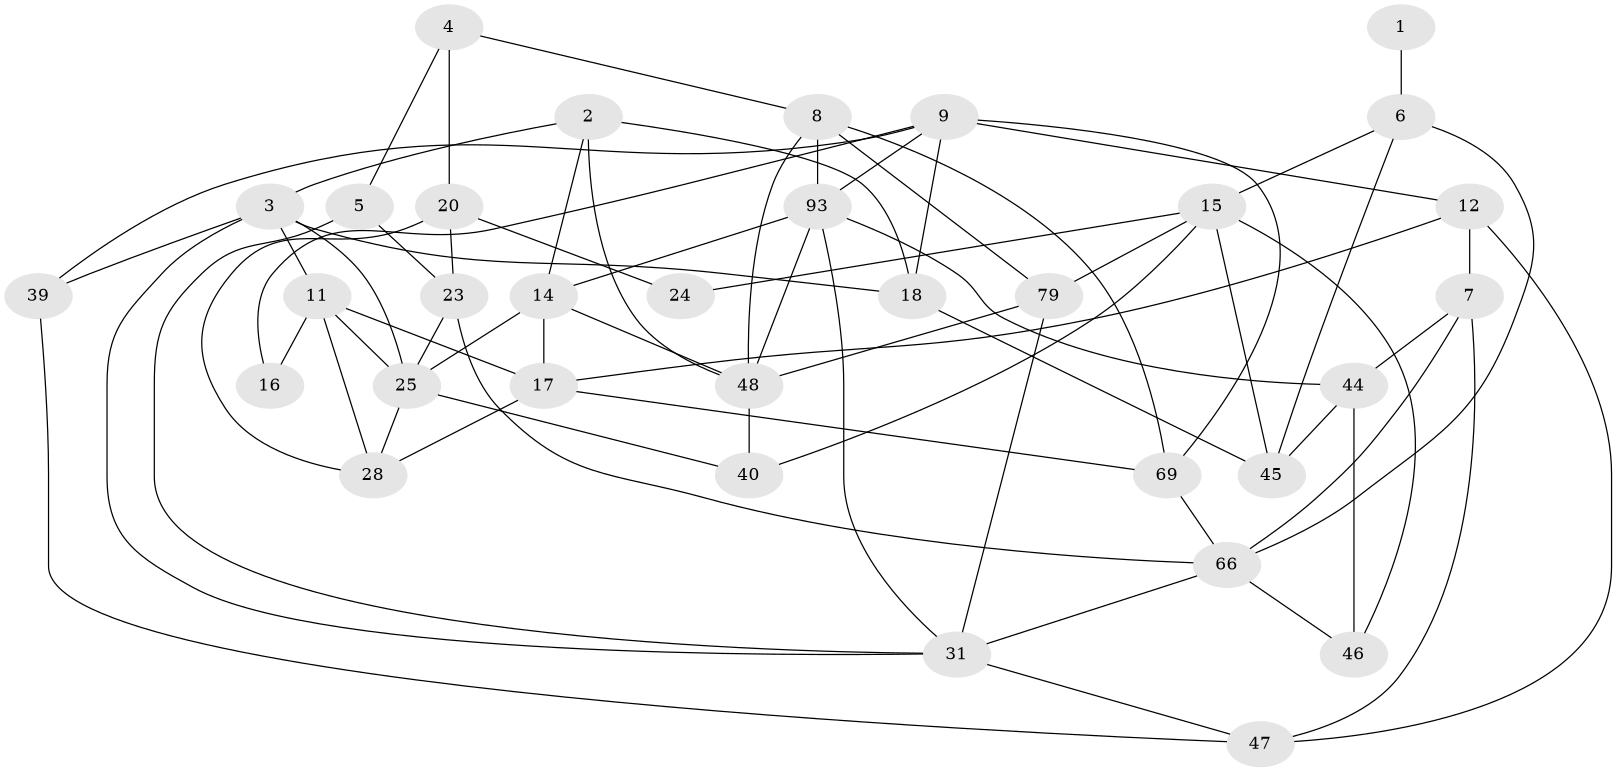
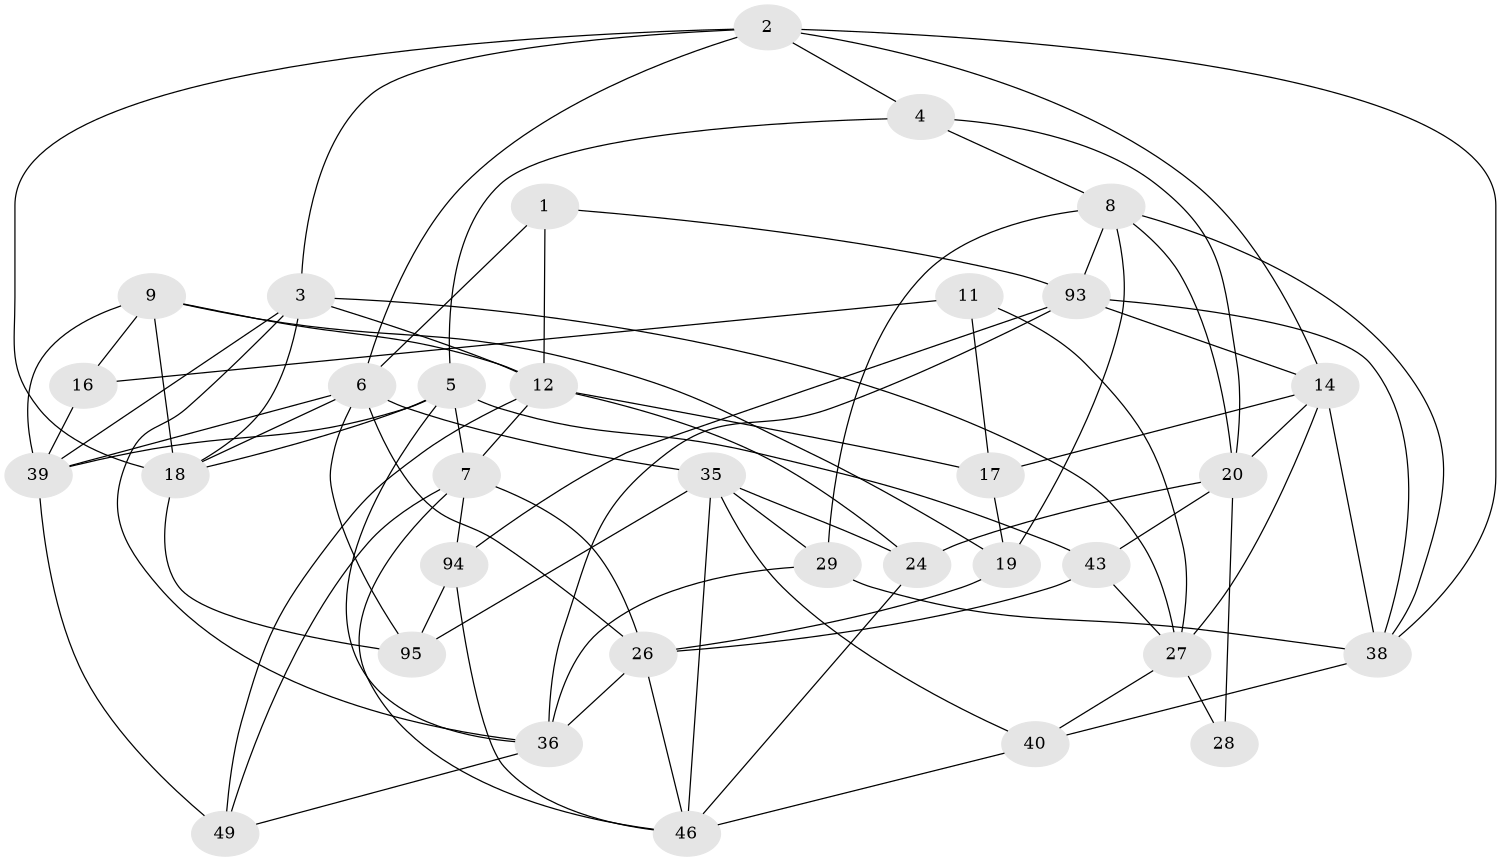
edge "2" -- "4": added
edge "2" -- "6": added
edge "9" -- "93": now "1" -- "93"
node "15": label "15" -> "35"
edge "3" -- "11": now "3" -- "12"
node "23": label "23" -> "43"
edge "1" -- "12": added
node "79": label "79" -> "29"
edge "8" -- "20": added
edge "11" -- "28": removed
node "25": label "25" -> "27"
node "48": label "48" -> "38"
node "44": label "44" -> "94"
edge "6" -- "18": added
edge "6" -- "39": added
edge "17" -- "28": removed
edge "14" -- "20": added
edge "5" -- "39": added
edge "5" -- "7": added
edge "16" -- "39": added
edge "5" -- "18": added
edge "12" -- "24": added
node "69": label "69" -> "19"
node "45": label "45" -> "95"
node "66": label "66" -> "26"
node "31": label "31" -> "36"
edge "24" -- "46": added
edge "7" -- "46": added
node "47": label "47" -> "49"
edge "40" -- "46": added
